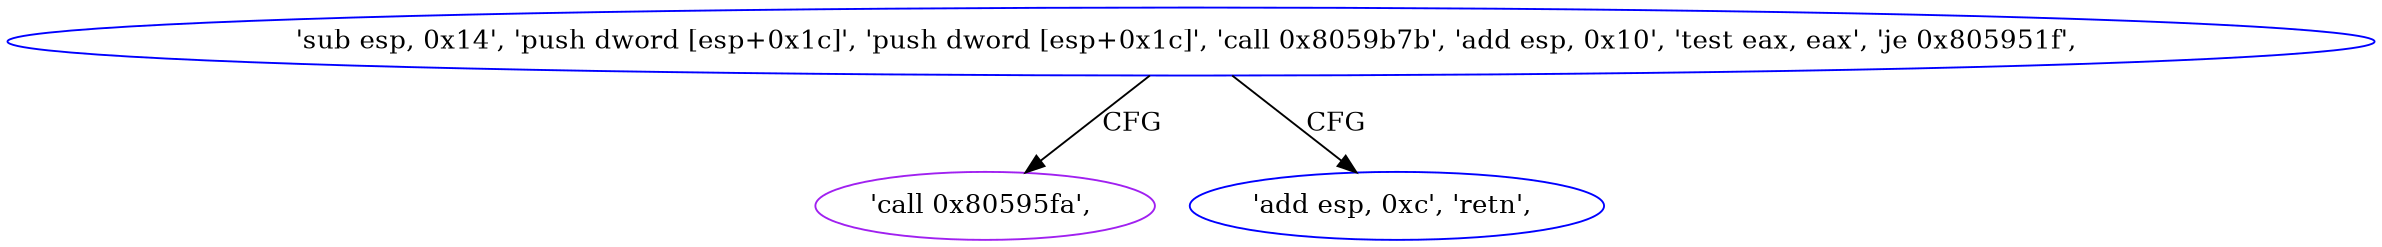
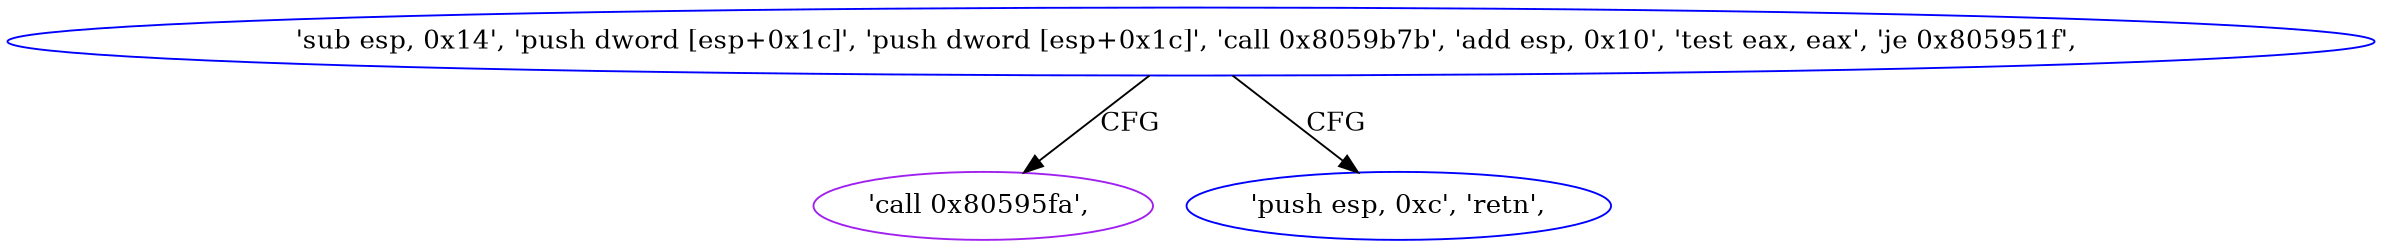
node "'add esp, 0xc', 'retn',": label "'add esp, 0xc', 'retn'," -> "'push esp, 0xc', 'retn',"
